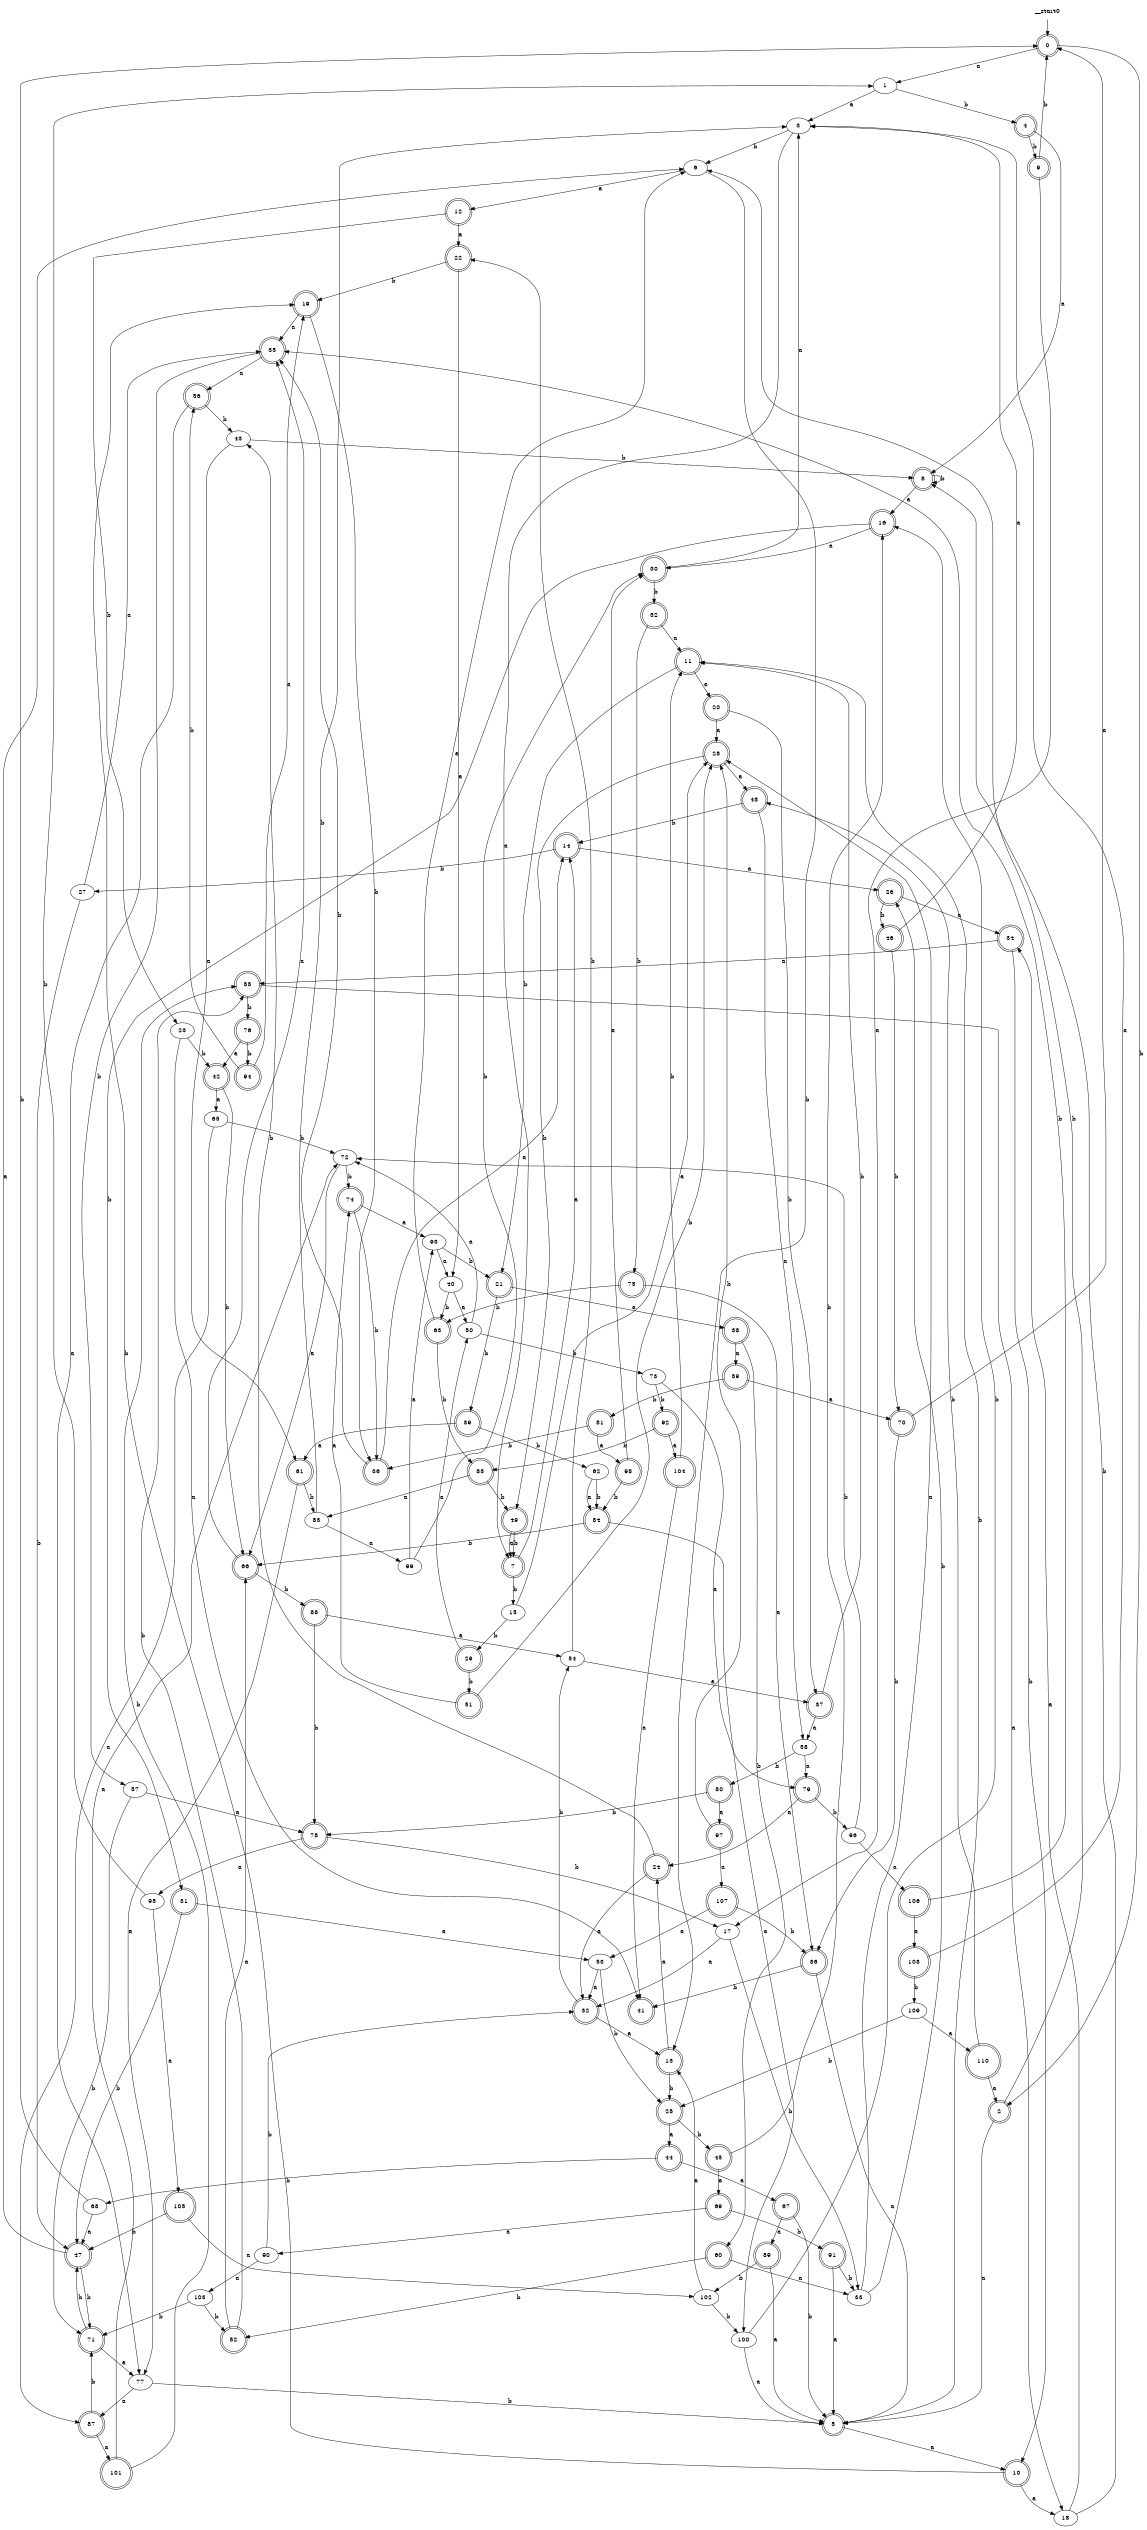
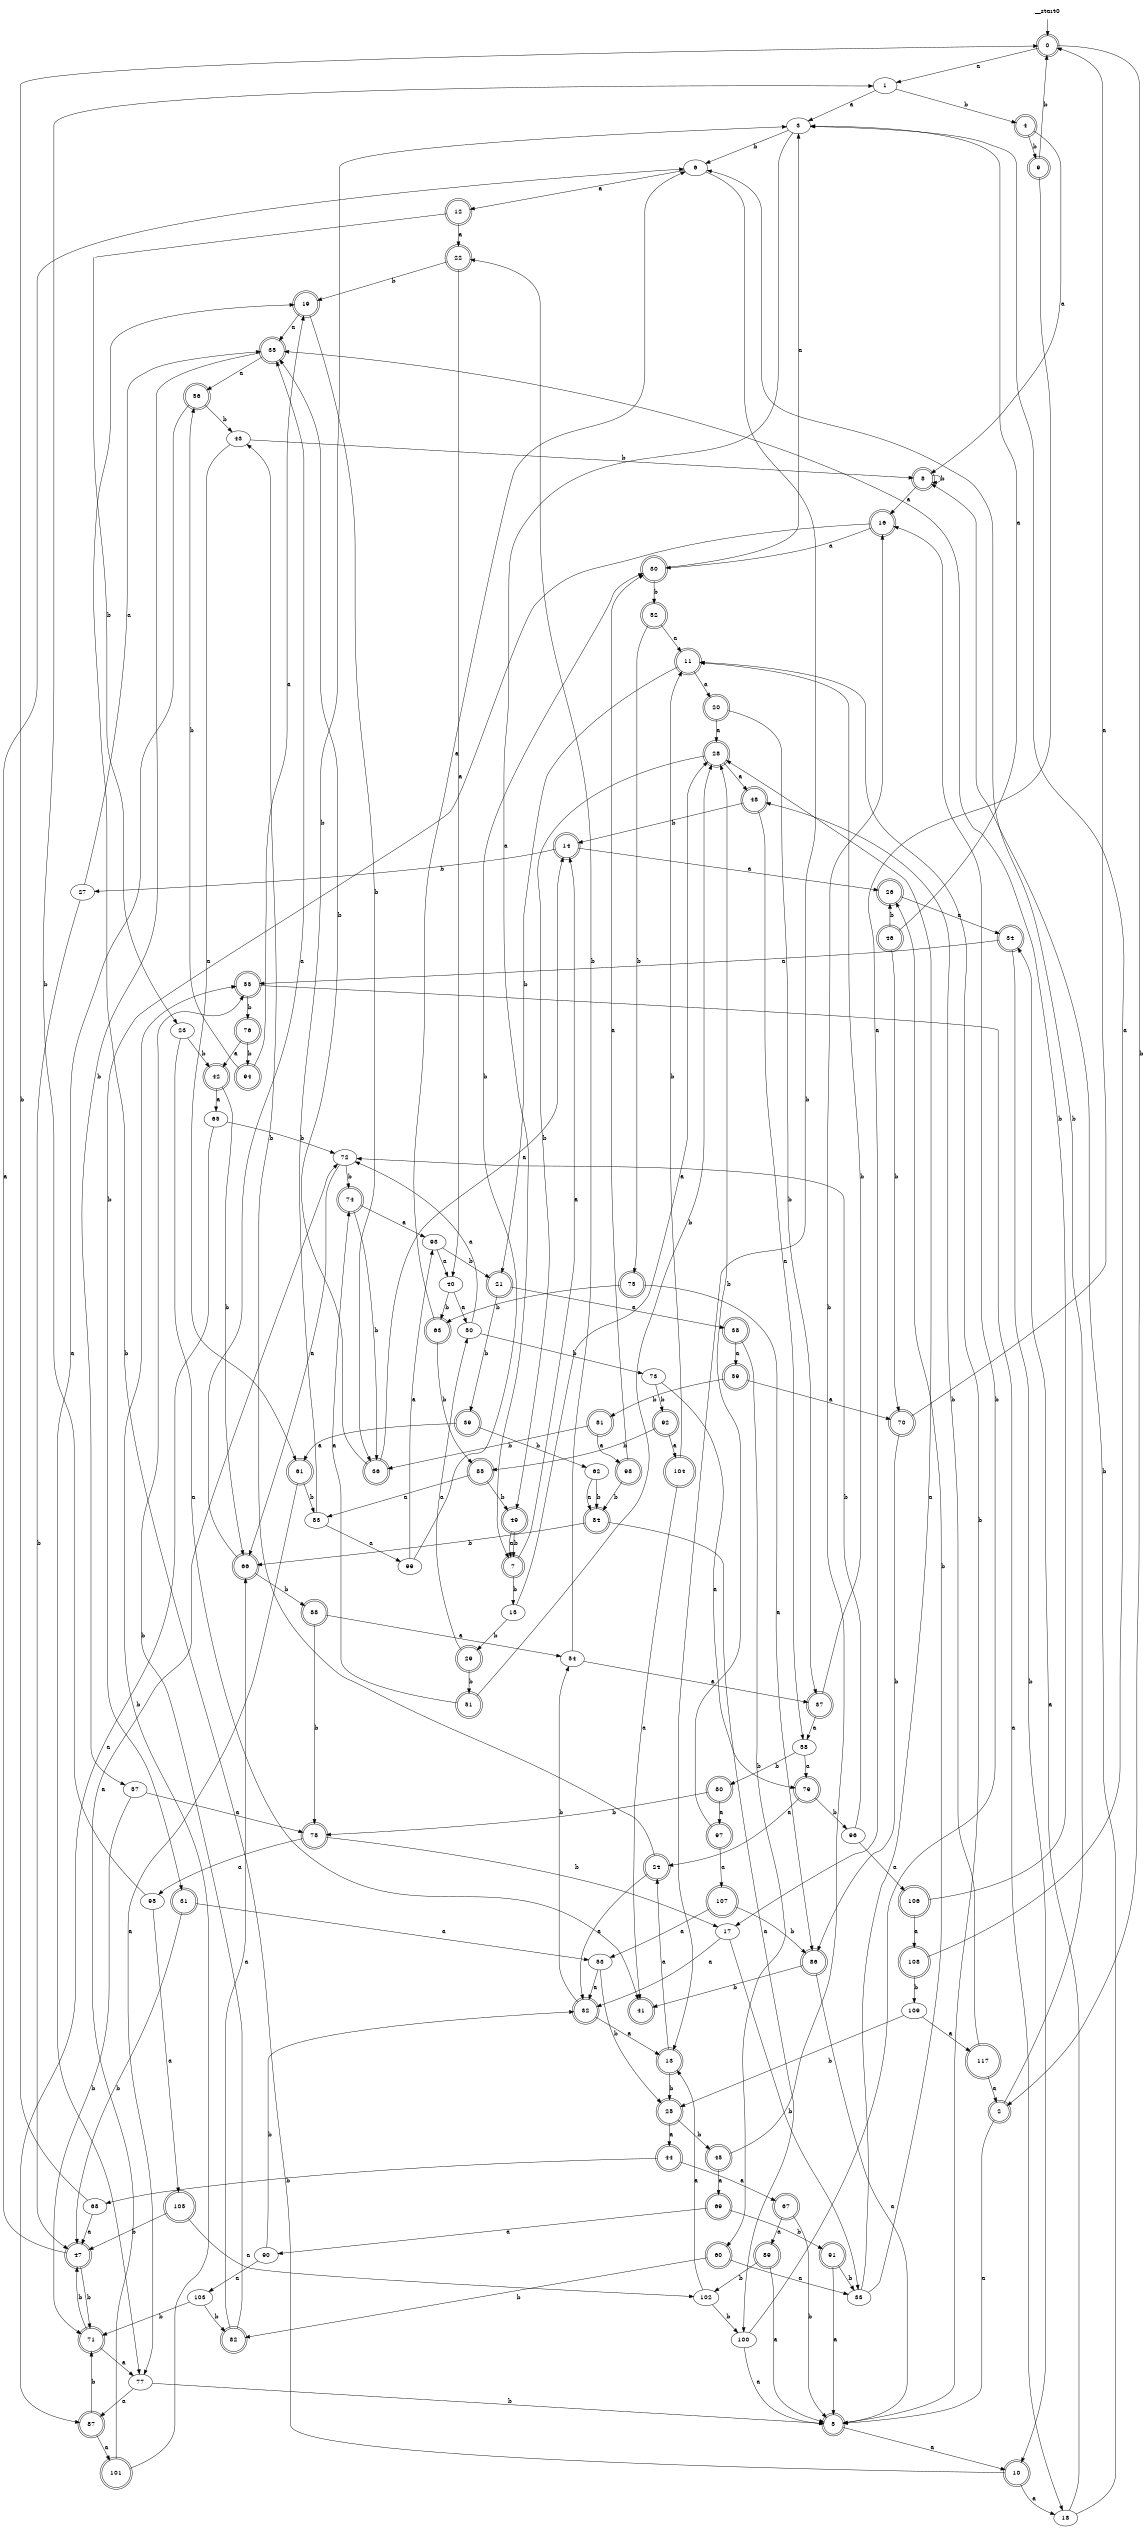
edge "26" -> "46": reversed
node "110": label "110" -> "117"
